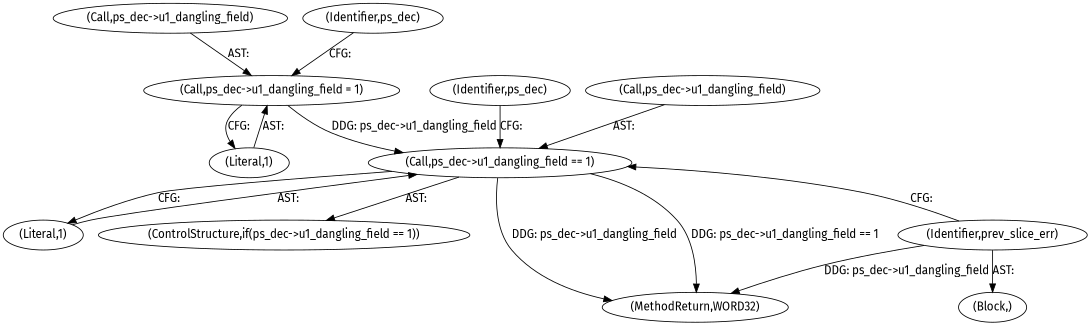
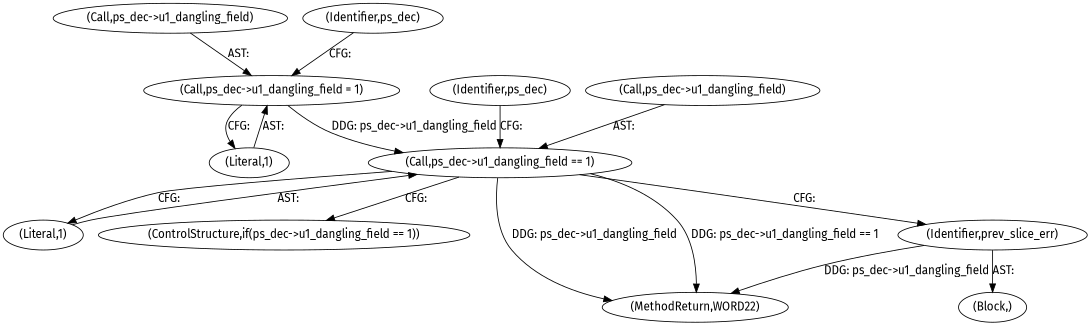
edge "(Identifier,prev_slice_err)" -> "(Call,ps_dec->u1_dangling_field == 1)": reversed
edge "(Call,ps_dec->u1_dangling_field == 1)" -> "(ControlStructure,if(ps_dec->u1_dangling_field == 1))": label "AST: " -> "CFG: "
node "(MethodReturn,WORD32)": label "(MethodReturn,WORD32)" -> "(MethodReturn,WORD22)"
